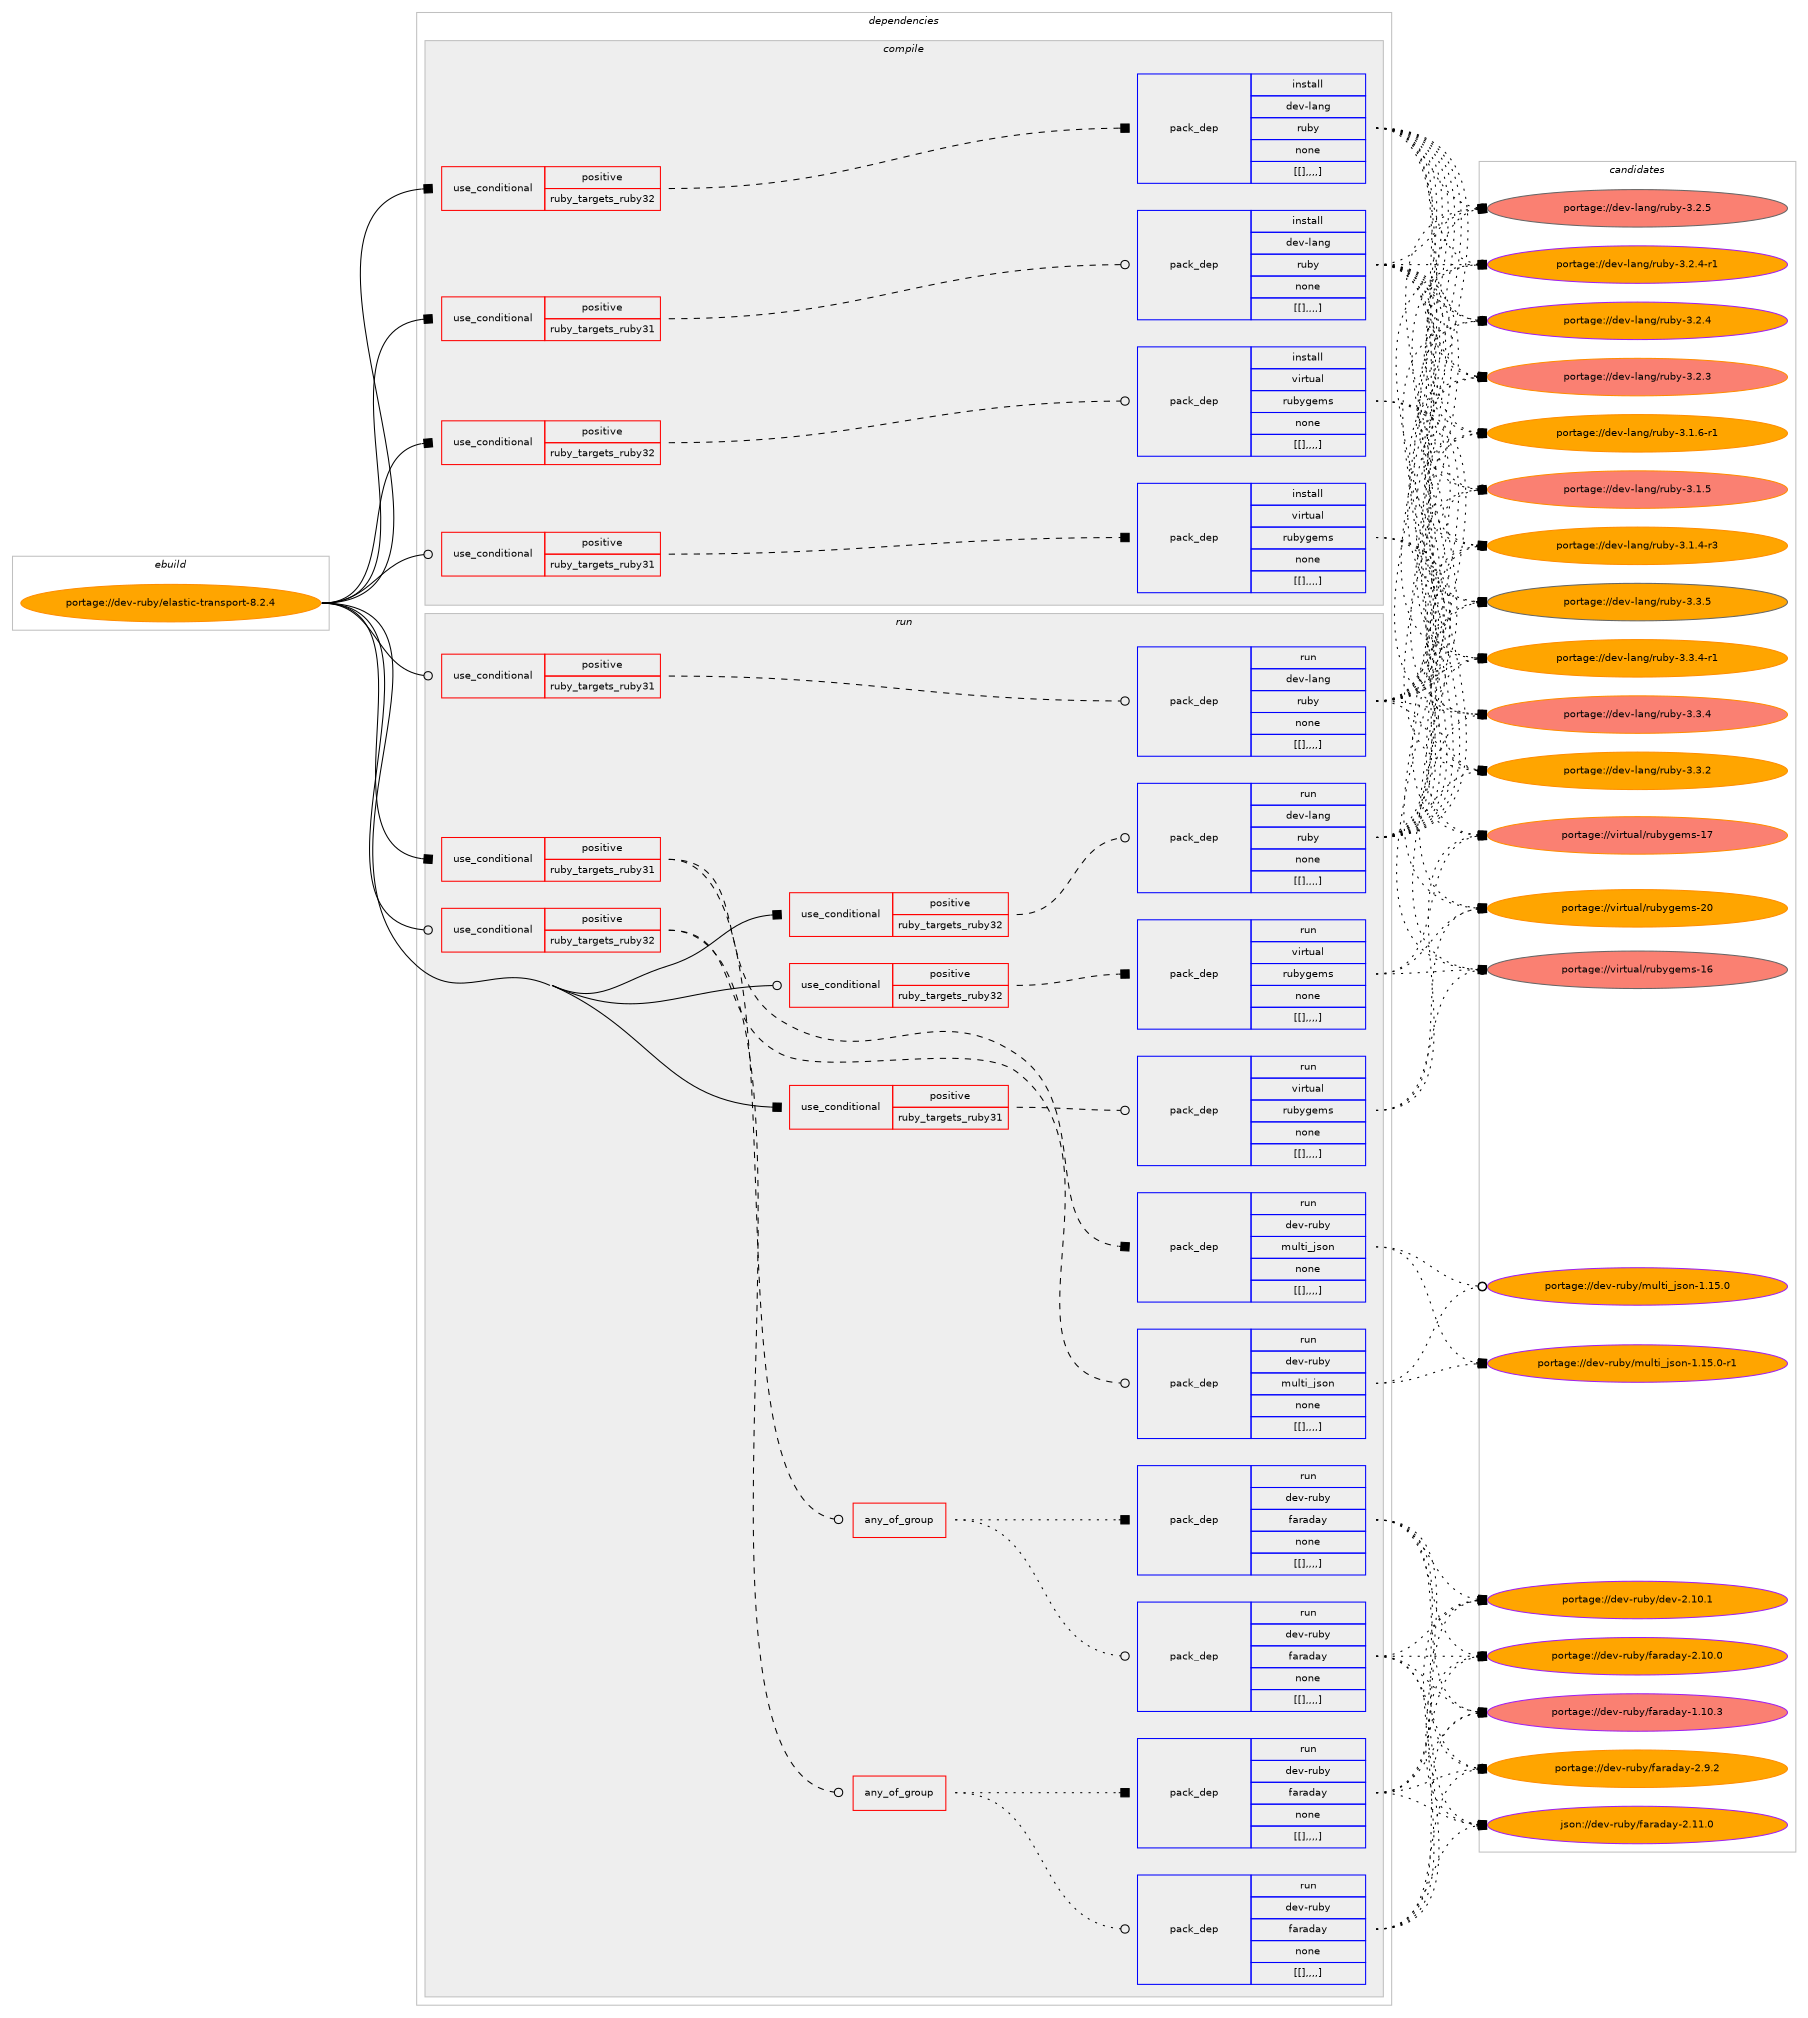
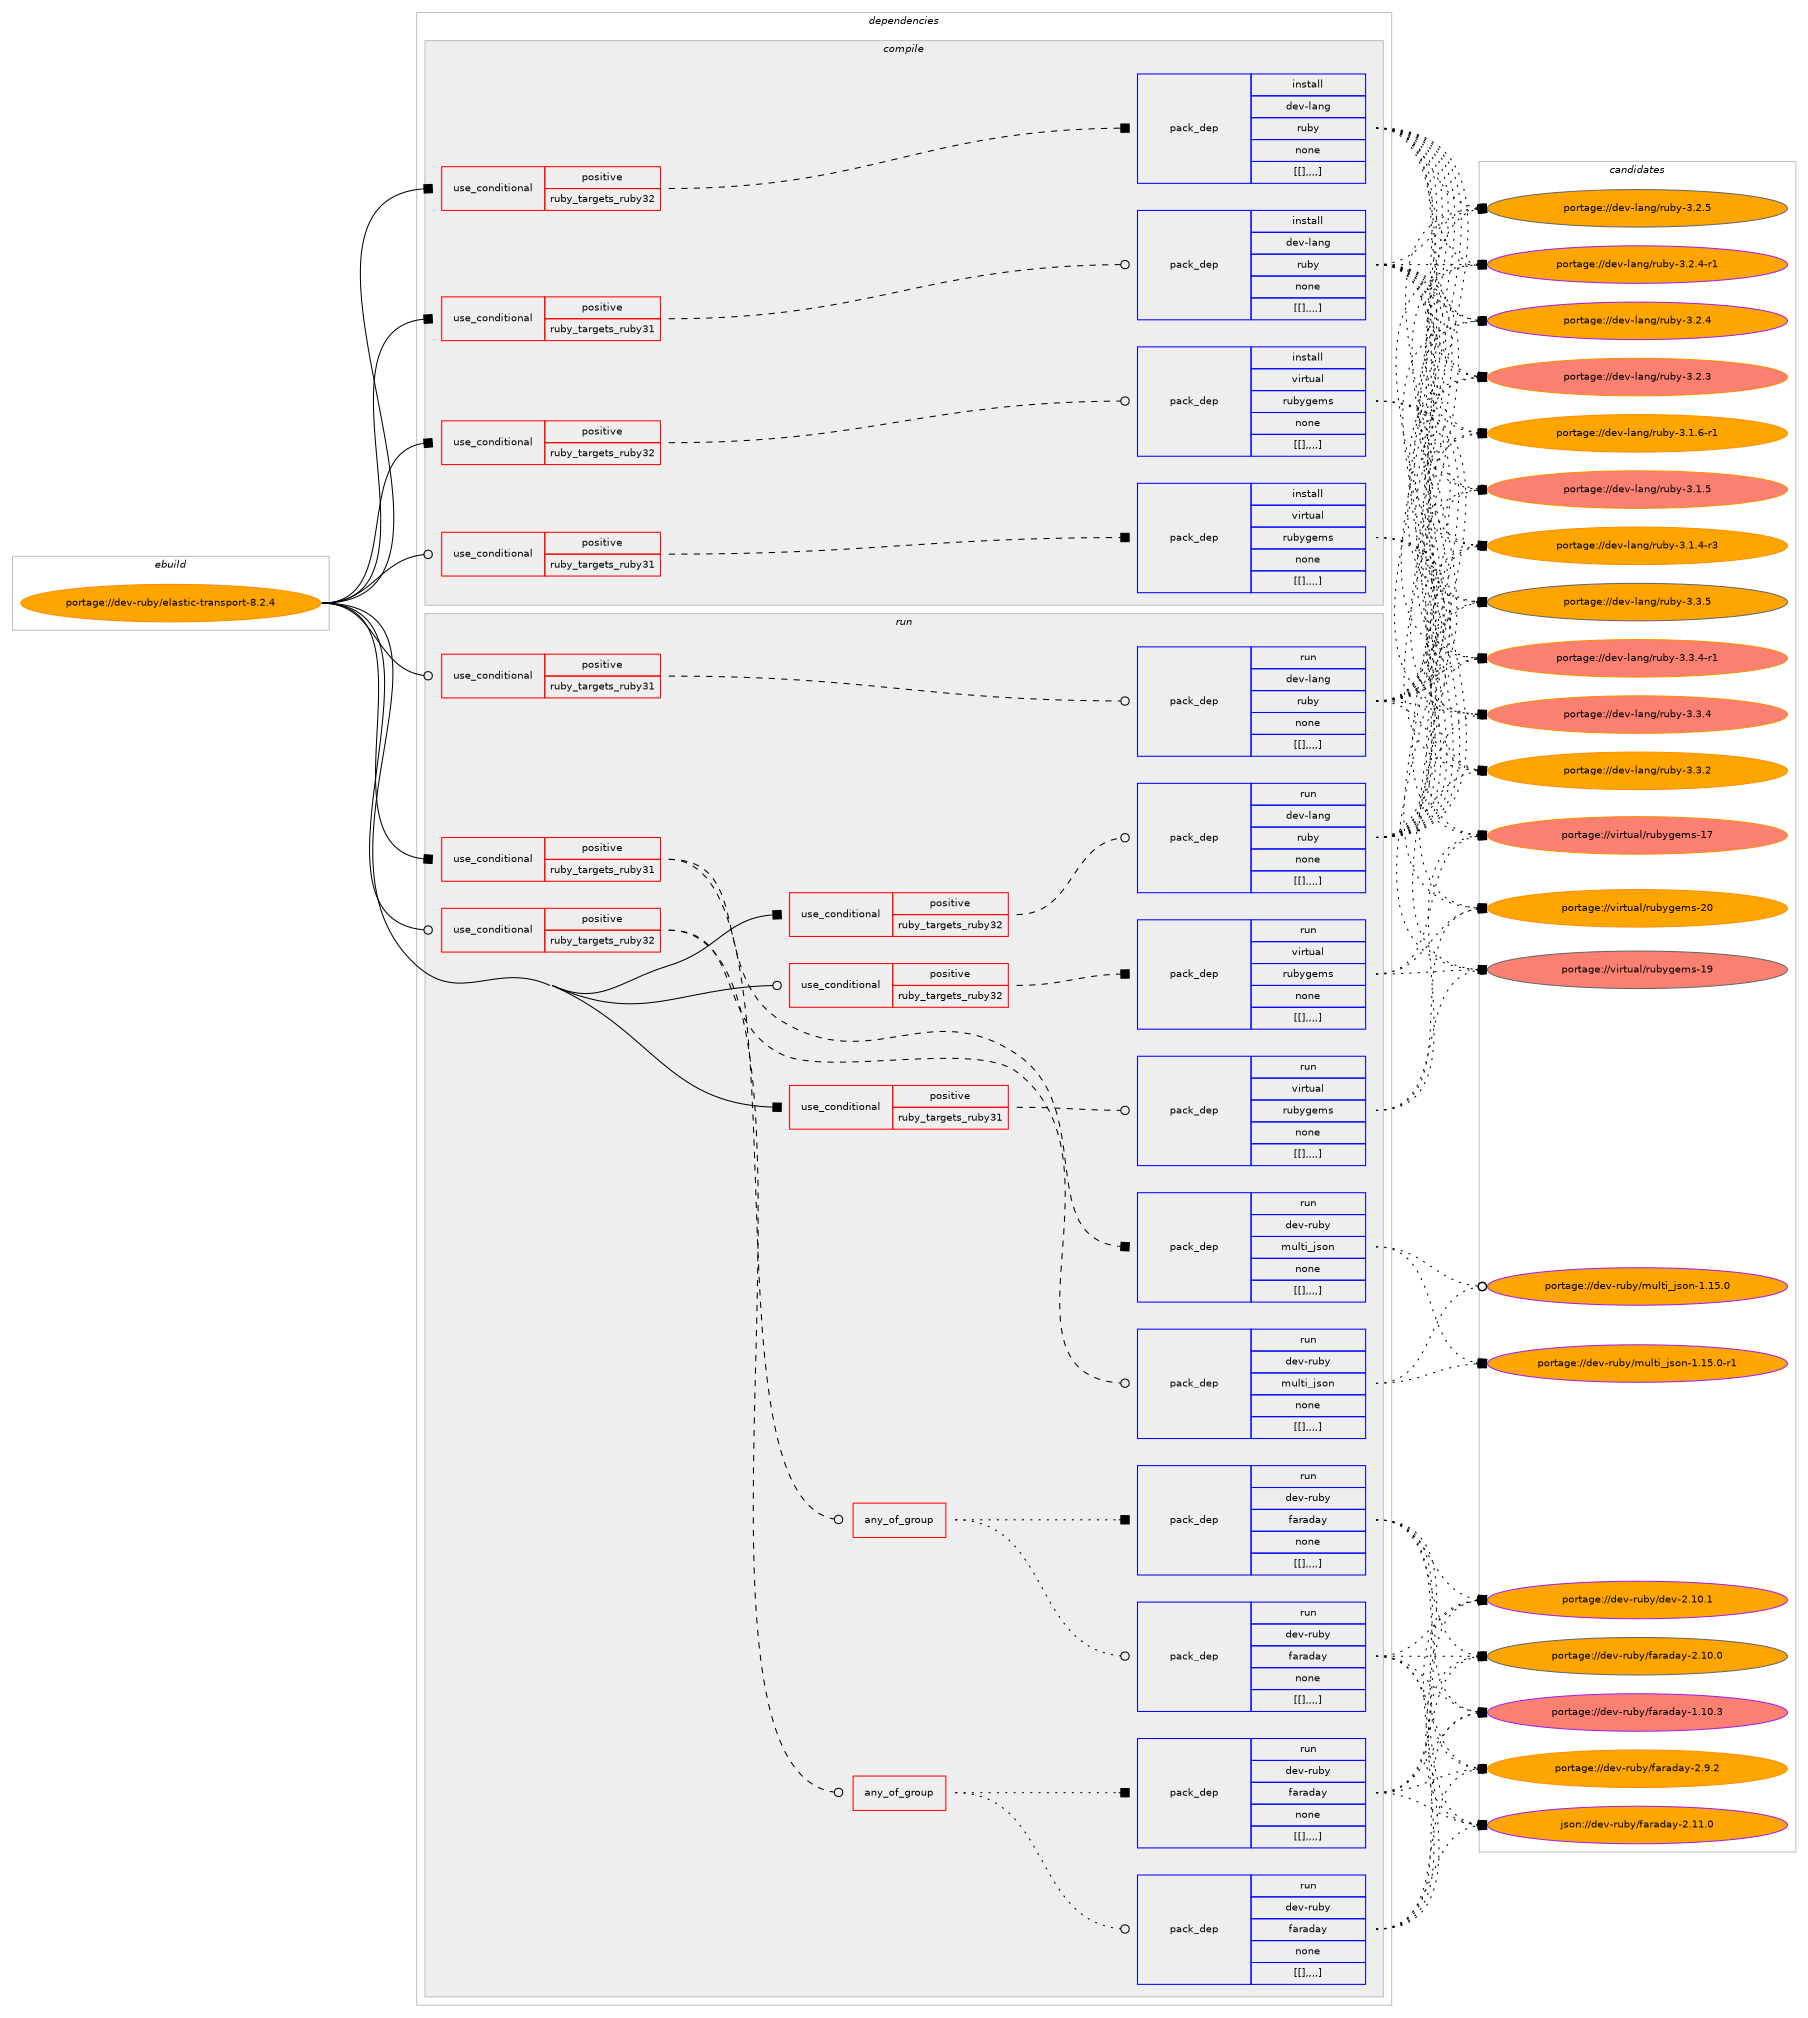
node "portage://dev-lang/ruby-3.2.5": fillcolor salmon -> orange
node "portage://dev-lang/ruby-3.3.4-r1": fillcolor orange -> salmon
node "portage://virtual/rubygems-16": label "portage://virtual/rubygems-16" -> "portage://virtual/rubygems-19"
node "portage://dev-ruby/faraday-2.10.0": color purple -> gray40
